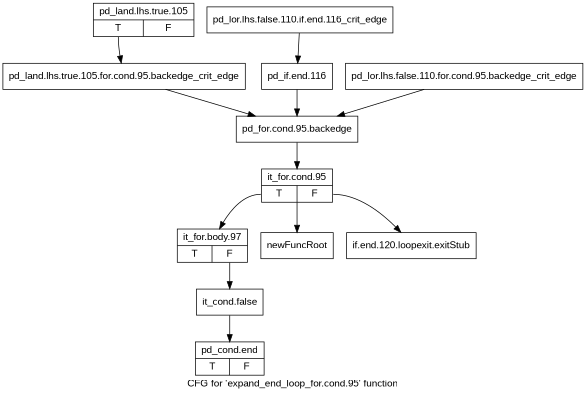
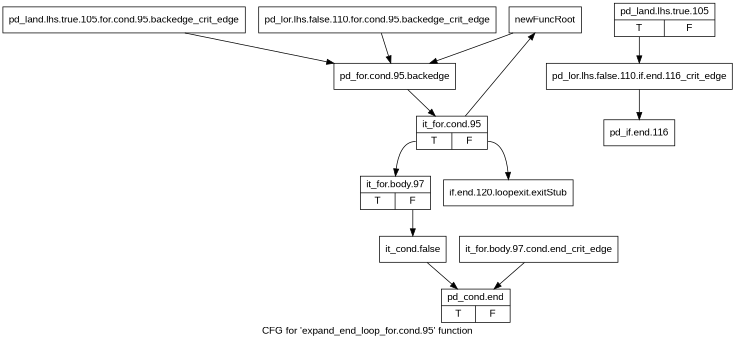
edge "pd_land.lhs.true.105" -> "pd_land.lhs.true.105.for.cond.95.backedge_crit_edge": now "pd_land.lhs.true.105" -> "pd_lor.lhs.false.110.if.end.116_crit_edge"
edge "pd_if.end.116" -> "pd_for.cond.95.backedge": now "newFuncRoot" -> "pd_for.cond.95.backedge"
node "it_for.body.97.cond.end_crit_edge": added
